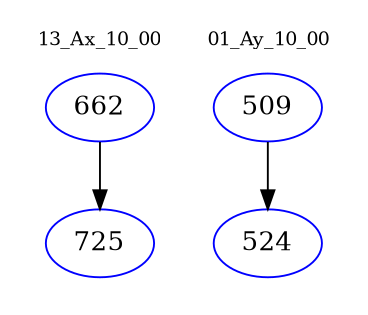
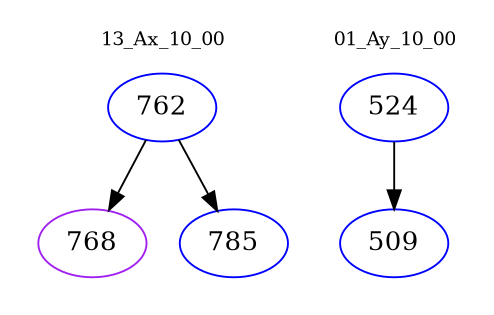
node "662": label "662" -> "762"
edge "509" -> "524": reversed
node "768": added
node "725": label "725" -> "785"
